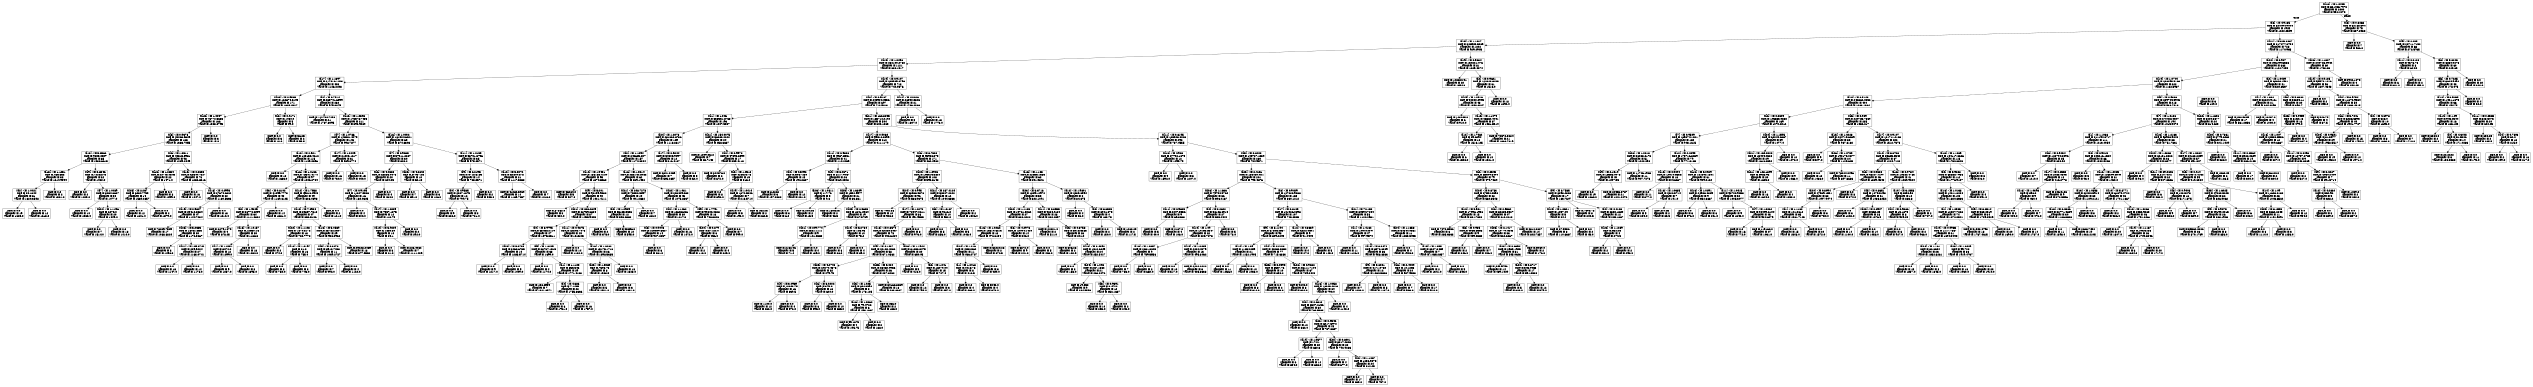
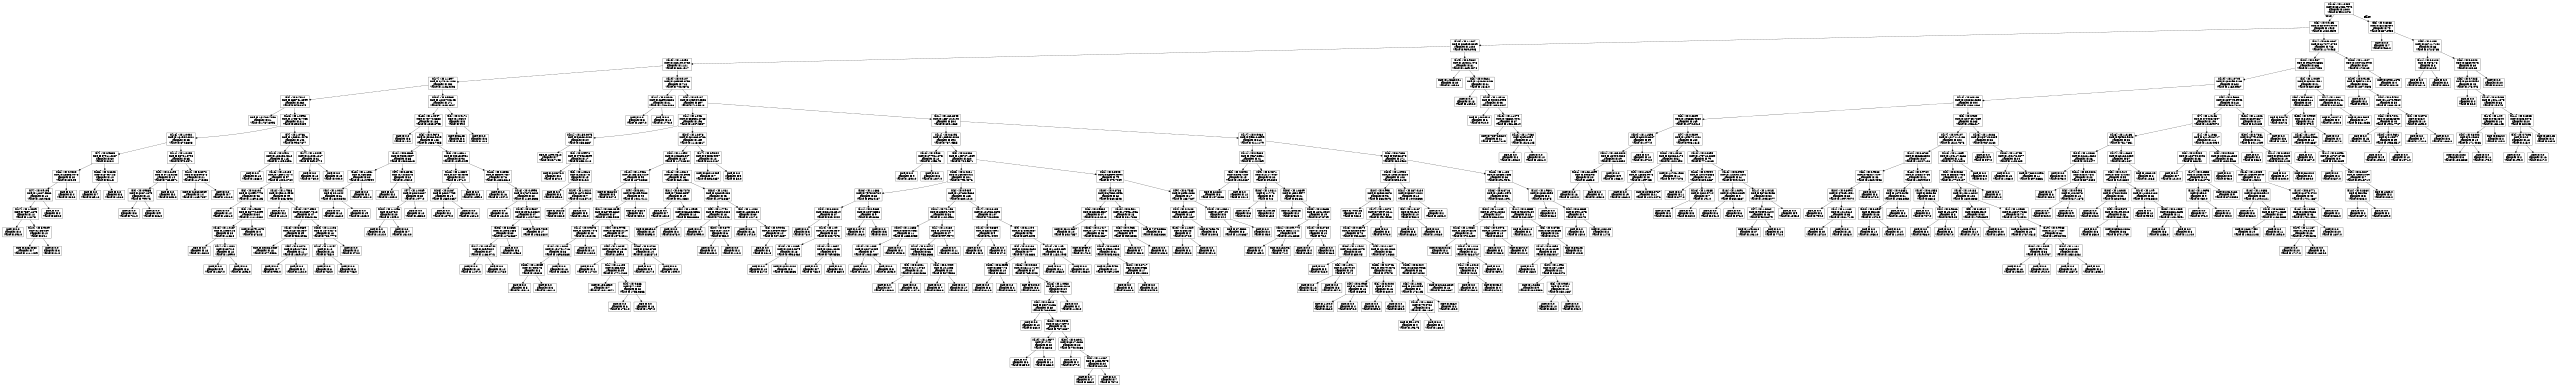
edge "mse = 0.0 samples = 3 value = 129.0" -> "X[22] <= 1.1606 mse = 8229.5677 samples = 24 value = 314.625": reversed
edge "X[9] <= 3.7585 mse = 8893.2388 samples = 17 value = 183.7647" -> "mse = 7393.75 samples = 8 value = 200.5": now "X[4] <= 4.4108 mse = 6330.1389 samples = 12 value = 225.1667" -> "mse = 7393.75 samples = 8 value = 200.5"
